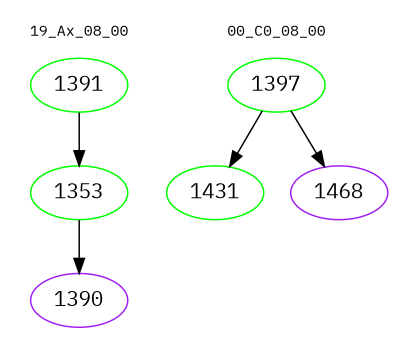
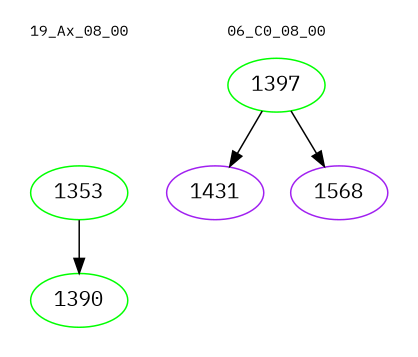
cluster "00_C0_08_00": label "00_C0_08_00" -> "06_C0_08_00"
node "1391": removed
node "1431": color green -> purple
node "1468": label "1468" -> "1568"
node "1390": color purple -> green
